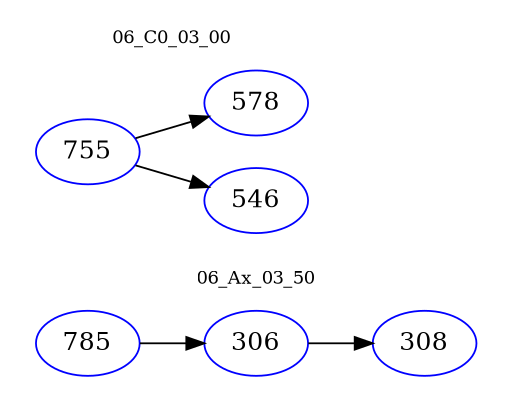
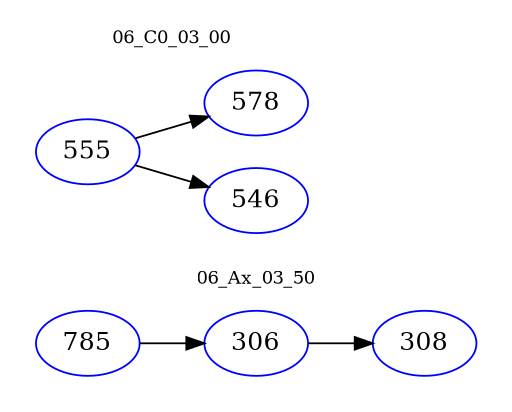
node "755": label "755" -> "555"
